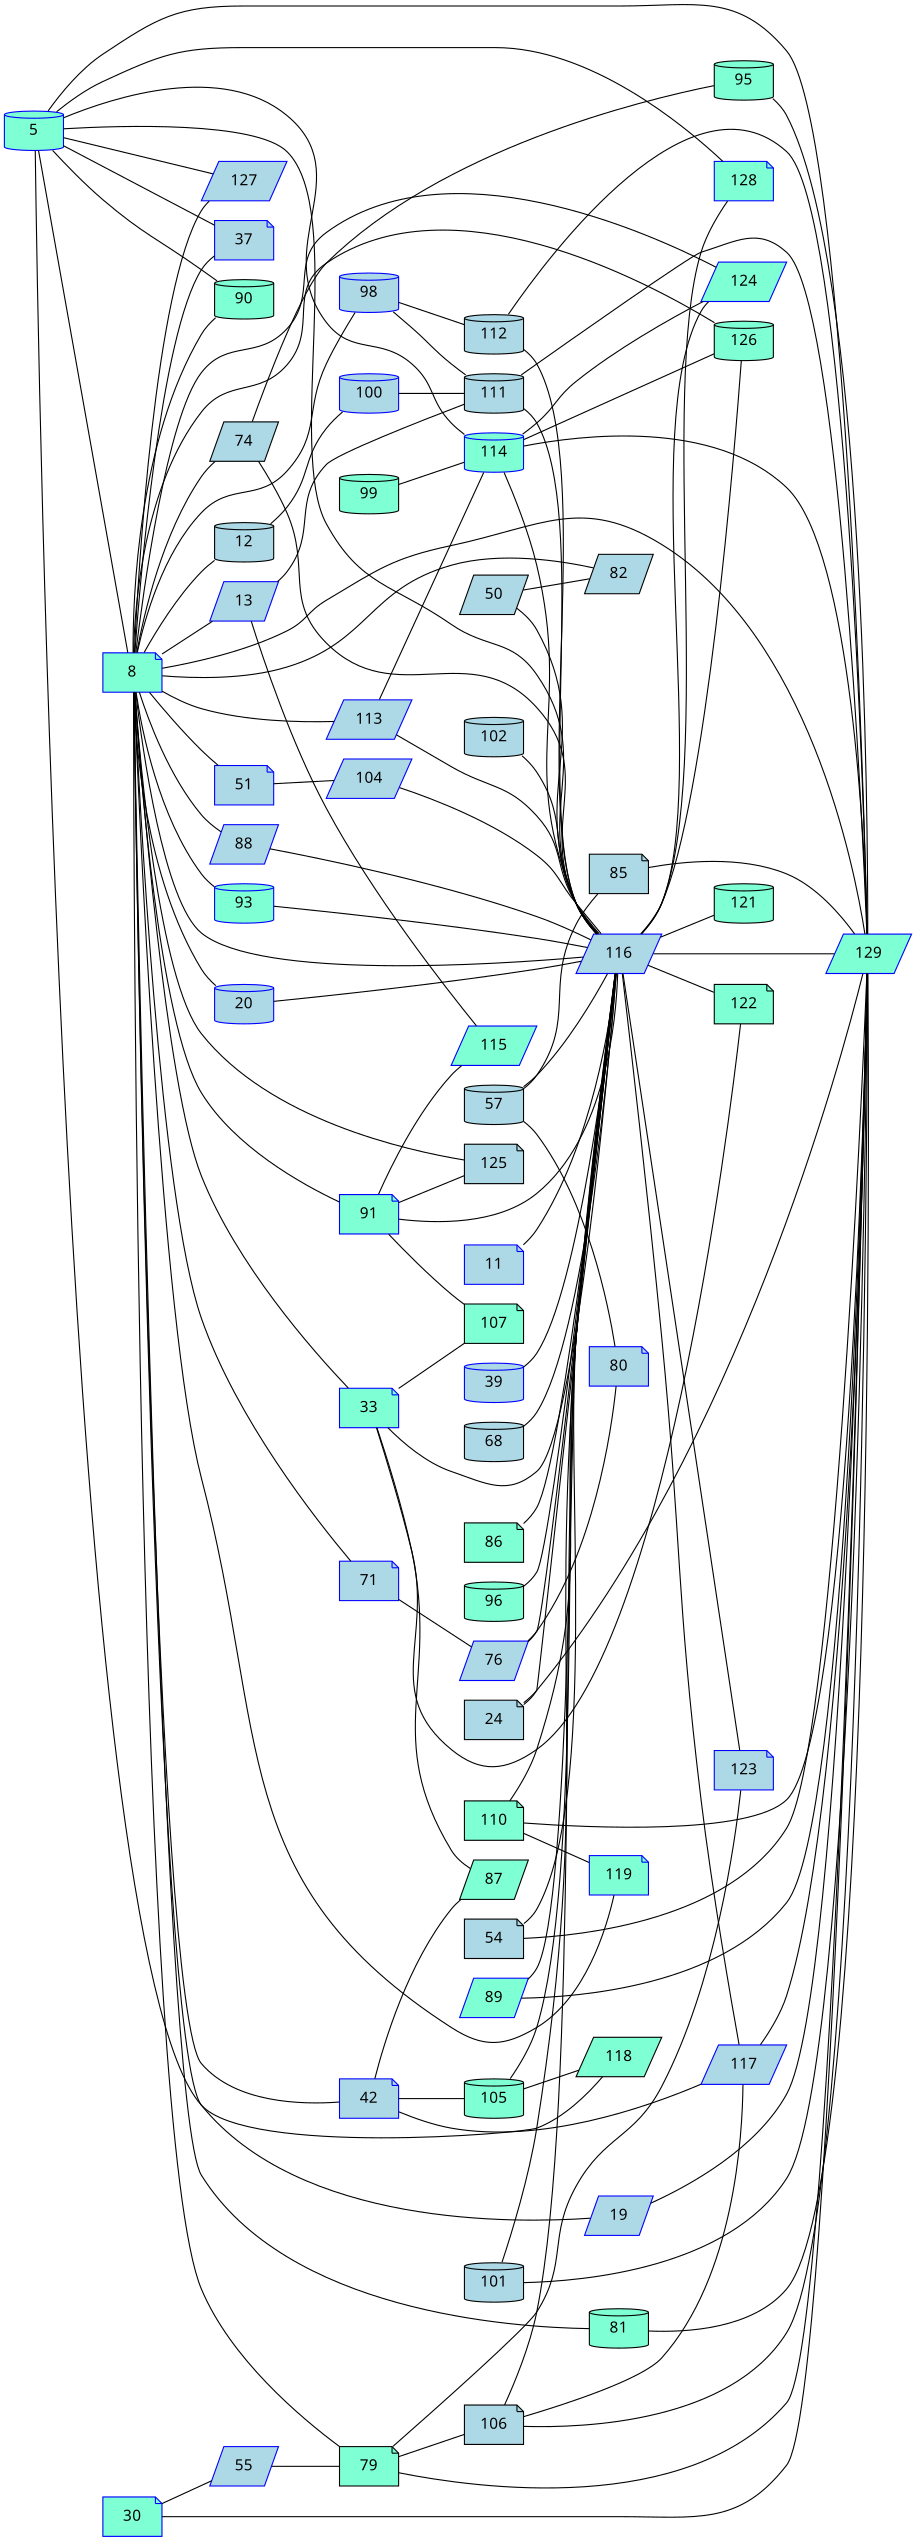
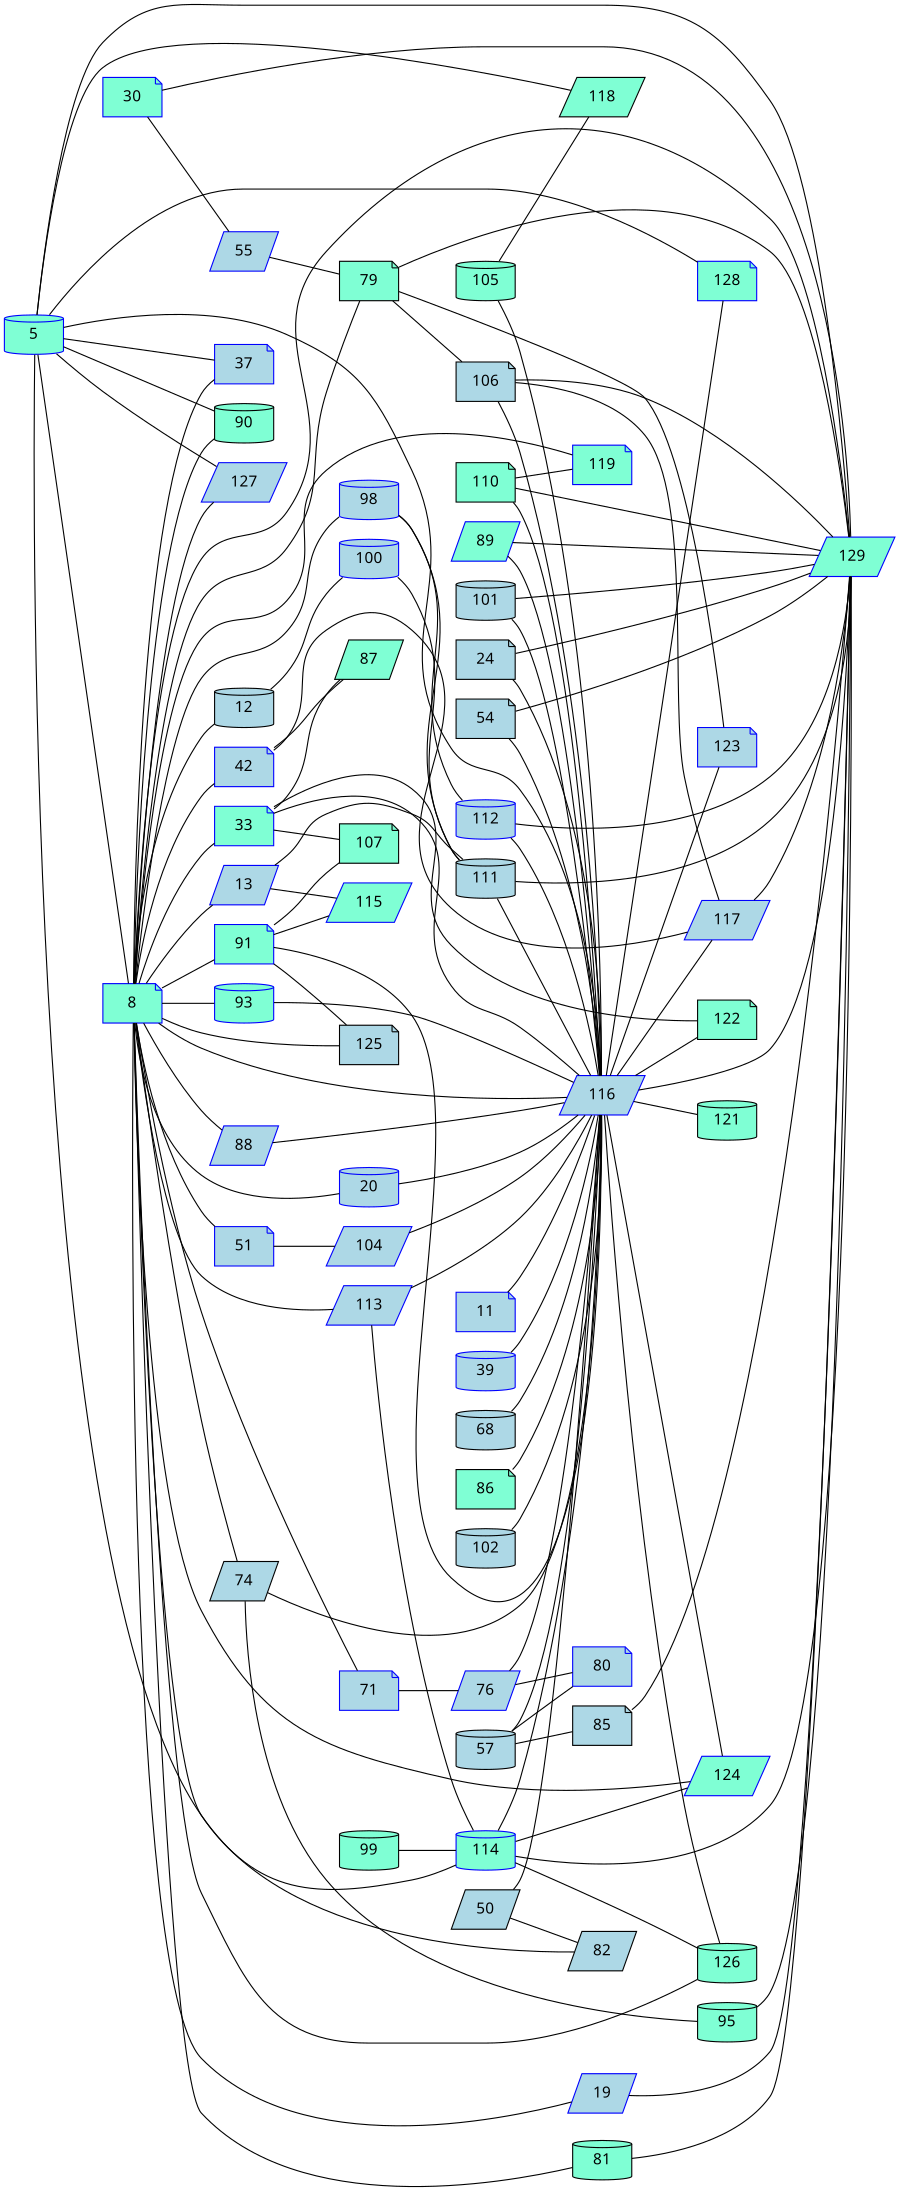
node "112": color black -> blue
node "96": removed
edge "42" -- "105": removed
